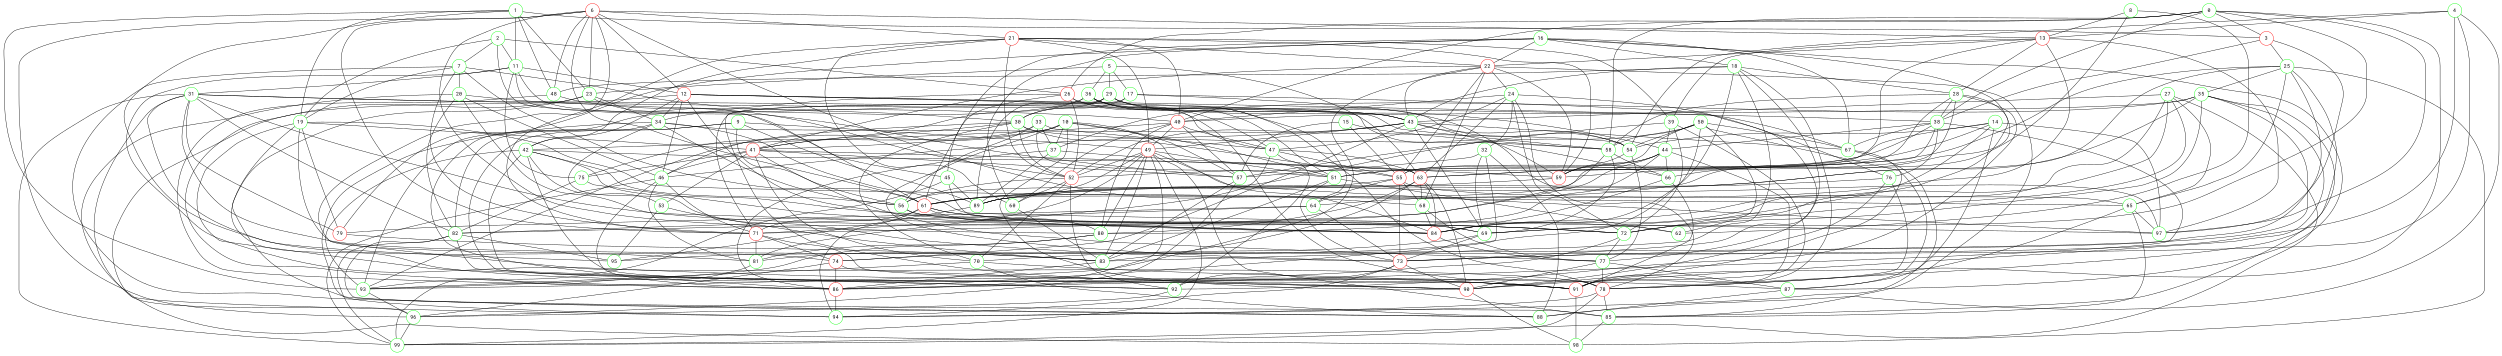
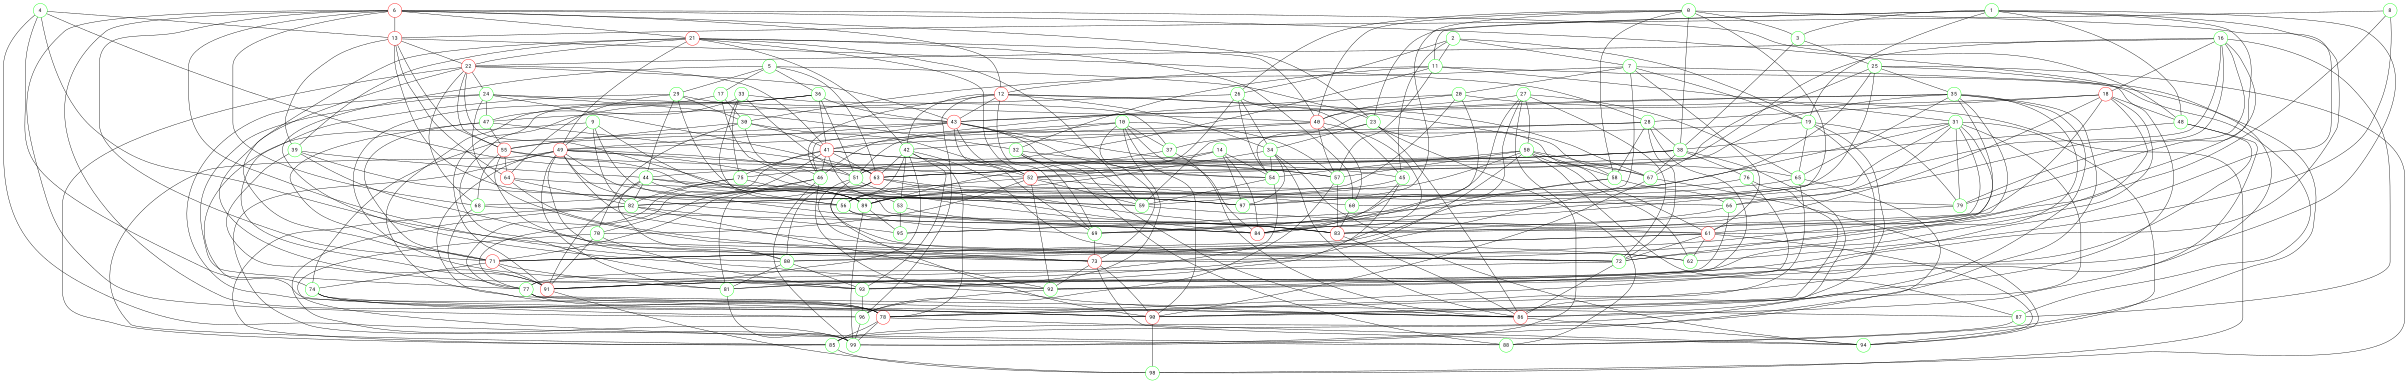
node "3": color red -> green
node "18": color green -> red
node "26": color red -> green
edge "17" -- "76": removed
edge "1" -- "79": added
edge "11" -- "47": now "11" -- "32"
node "15": removed
node "43": color green -> red
edge "27" -- "50": added
edge "6" -- "61": now "6" -- "86"
edge "23" -- "54": added
edge "30" -- "58": removed
edge "40" -- "47": removed
edge "41" -- "45": added
edge "37" -- "59": now "52" -- "59"
edge "3" -- "97": removed
edge "35" -- "63": added
edge "25" -- "65": now "35" -- "65"
node "59": color red -> green
node "64": color green -> red
edge "5" -- "92": added
node "79": color red -> green
edge "34" -- "73": removed
edge "14" -- "87": removed
edge "49" -- "62": added
edge "69" -- "70": removed
edge "19" -- "74": removed
edge "84" -- "77": now "75" -- "77"
node "74": color red -> green
node "83": color green -> red
edge "48" -- "92": added
edge "89" -- "99": added
